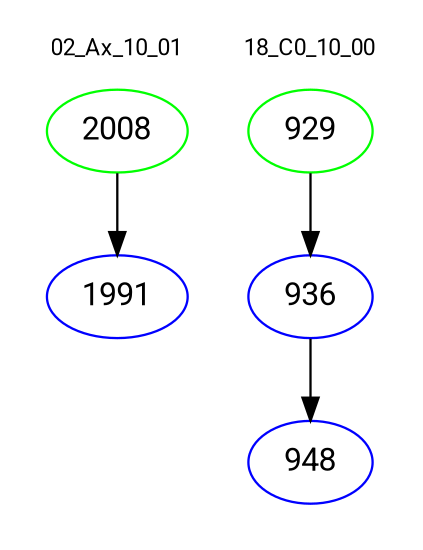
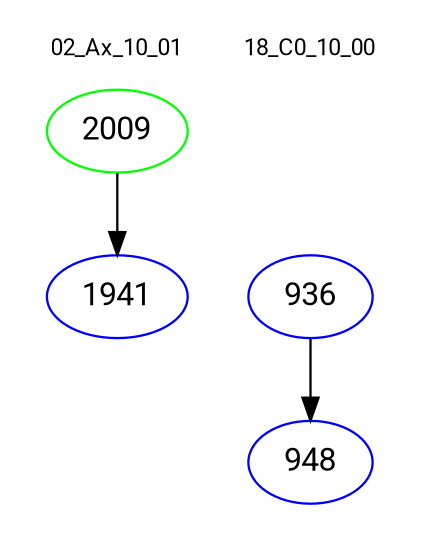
node "2008": label "2008" -> "2009"
node "929": removed
node "1991": label "1991" -> "1941"
